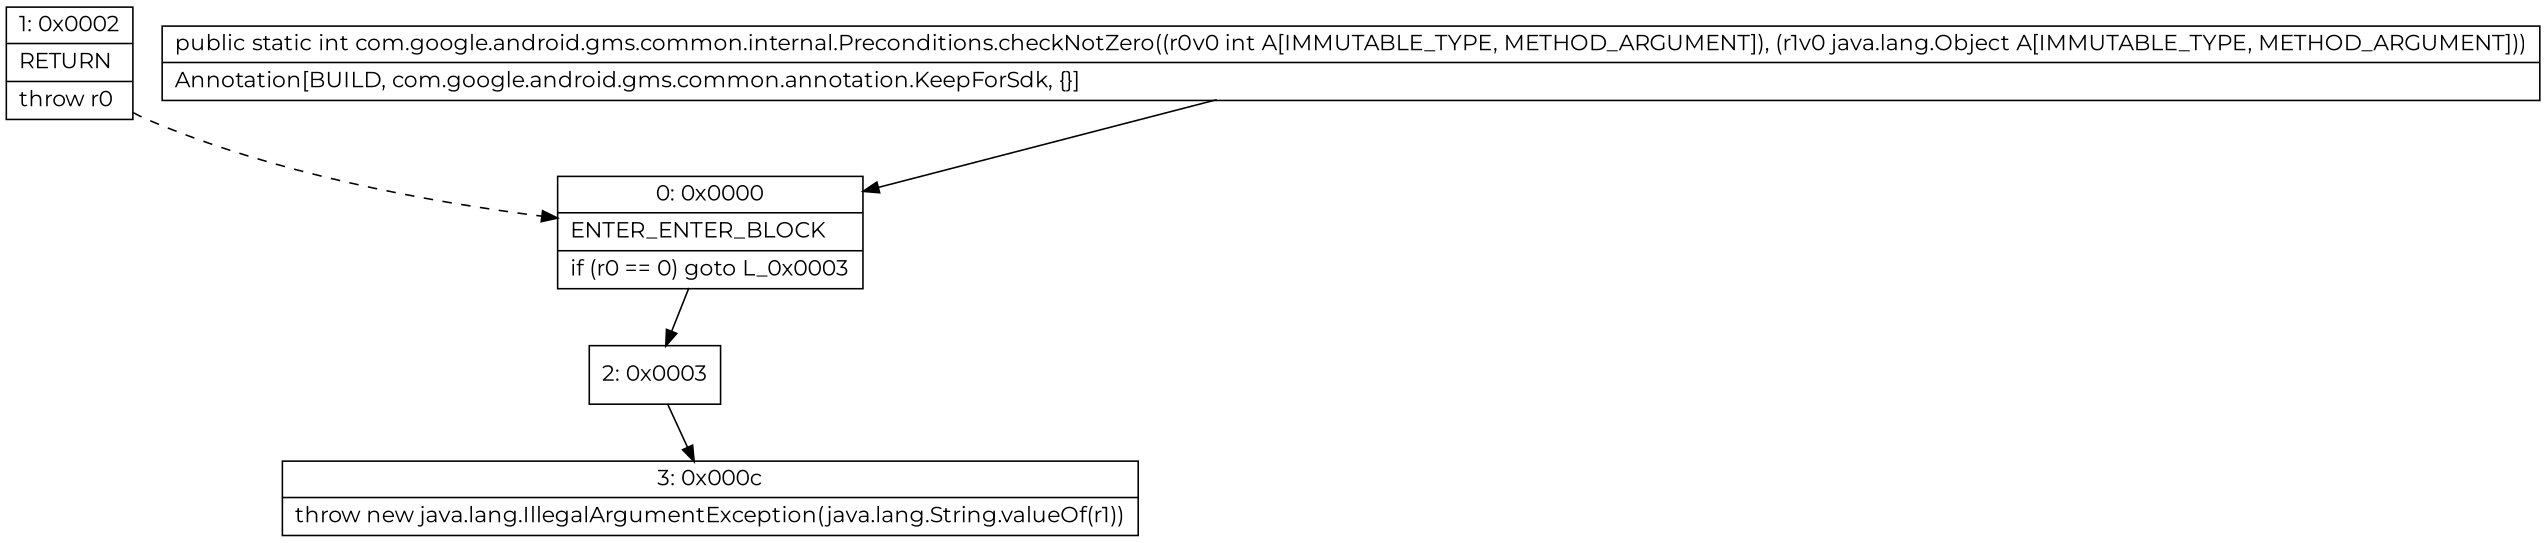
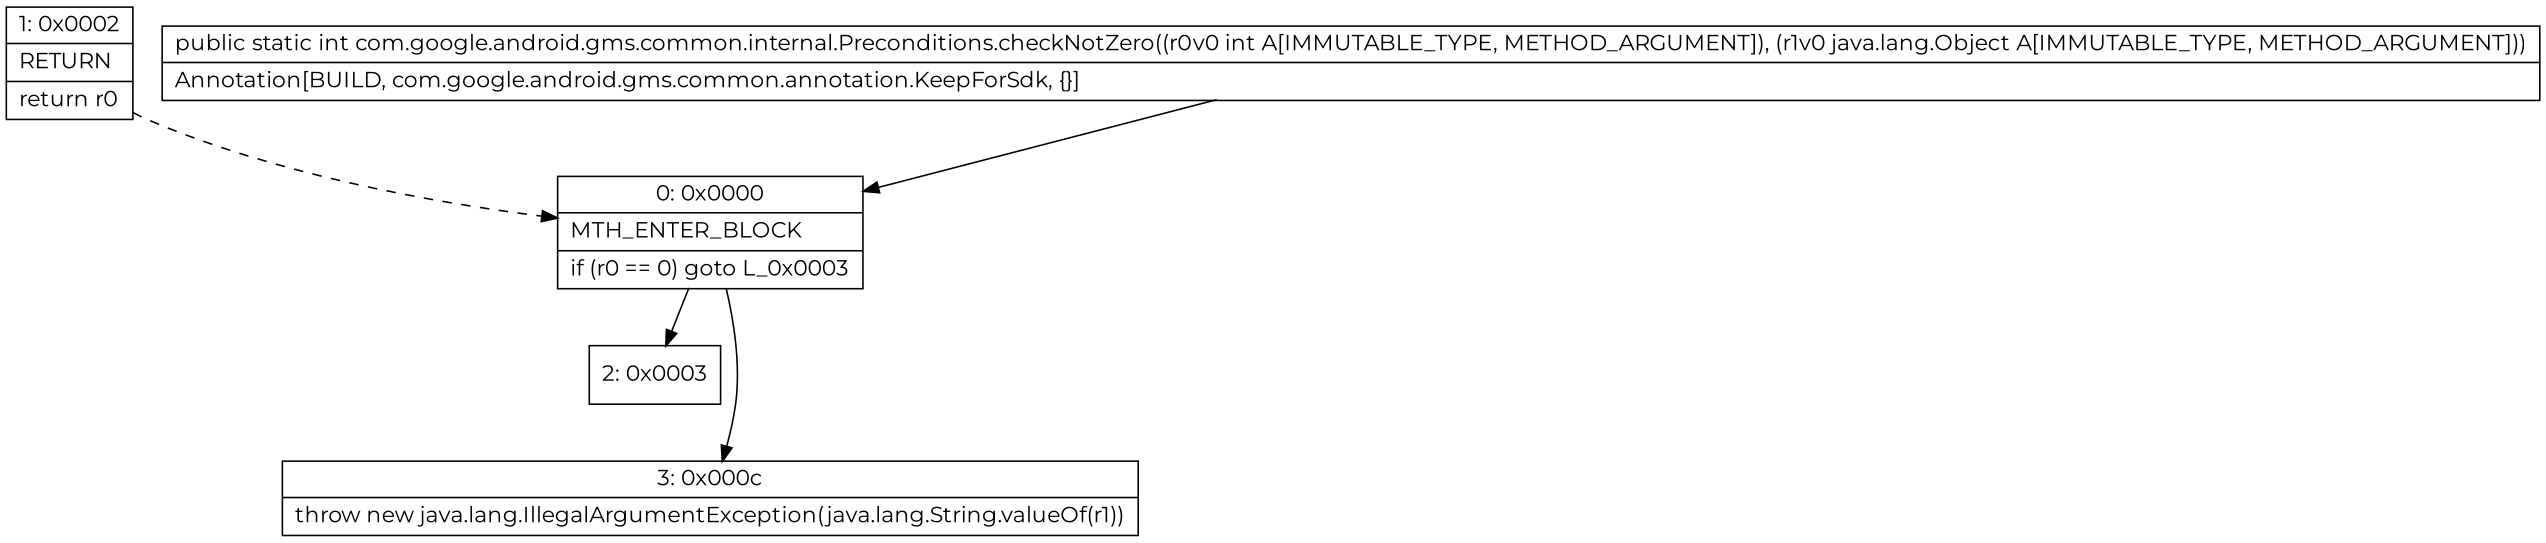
node "1: 0x0002": text "throw r0" -> "return r0"
node "0: 0x0000": text "ENTER_ENTER_BLOCK" -> "MTH_ENTER_BLOCK"
edge "2: 0x0003" -> "3: 0x000c": now "0: 0x0000" -> "3: 0x000c"
